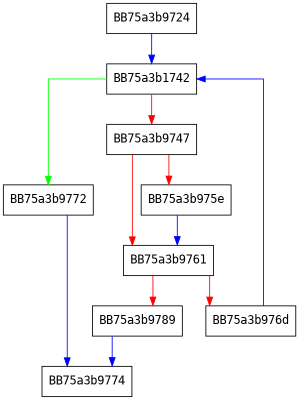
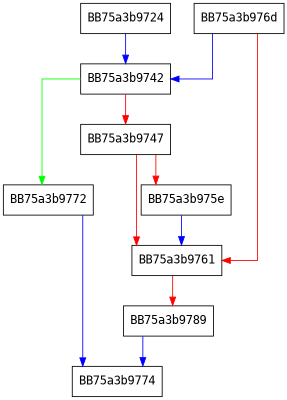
node "BB75a3b1742": label "BB75a3b1742" -> "BB75a3b9742"
edge "BB75a3b9761" -> "BB75a3b976d": reversed
